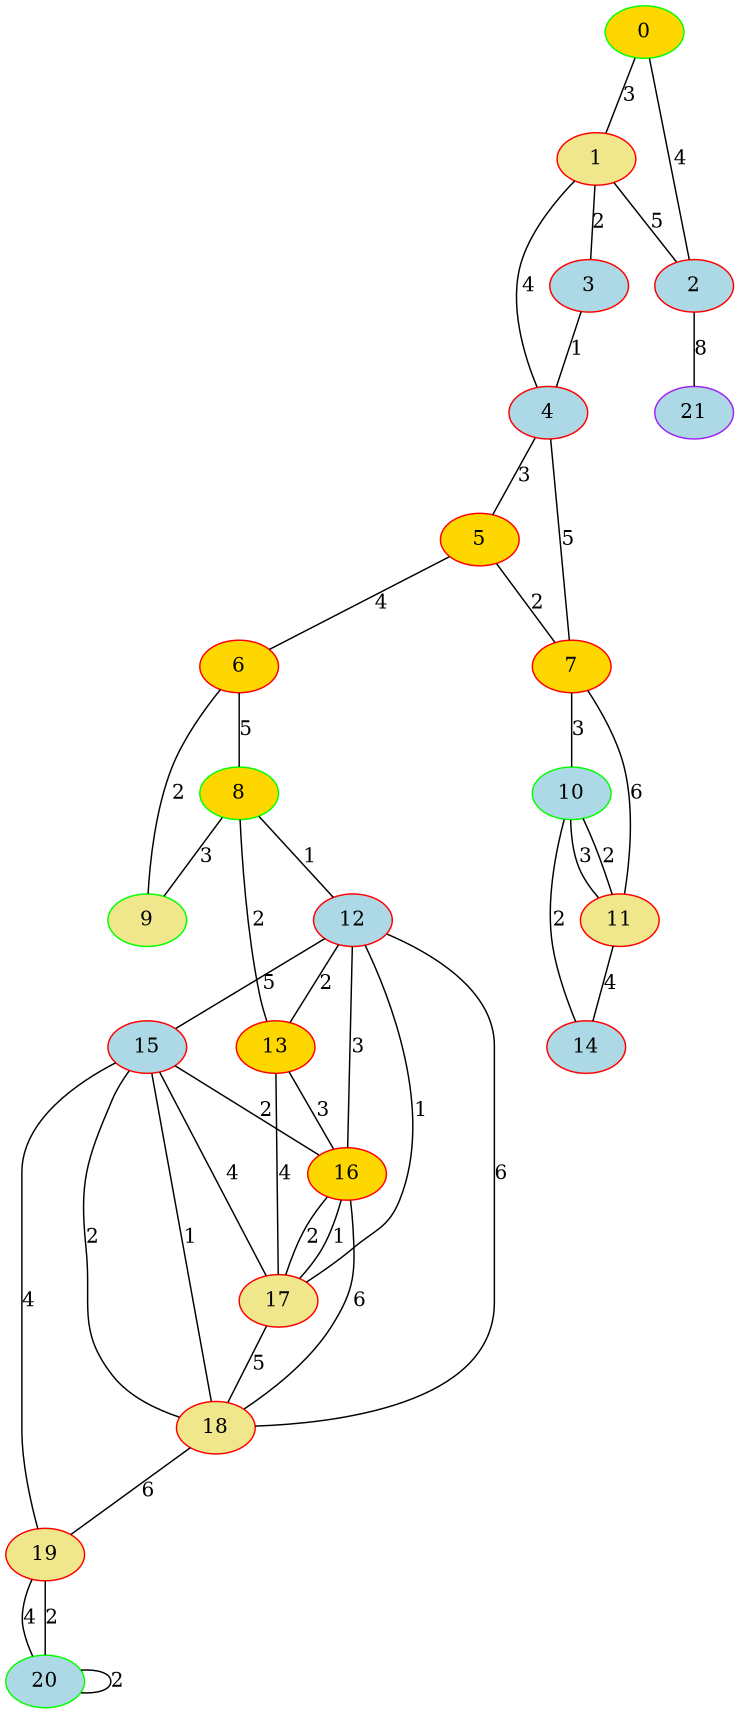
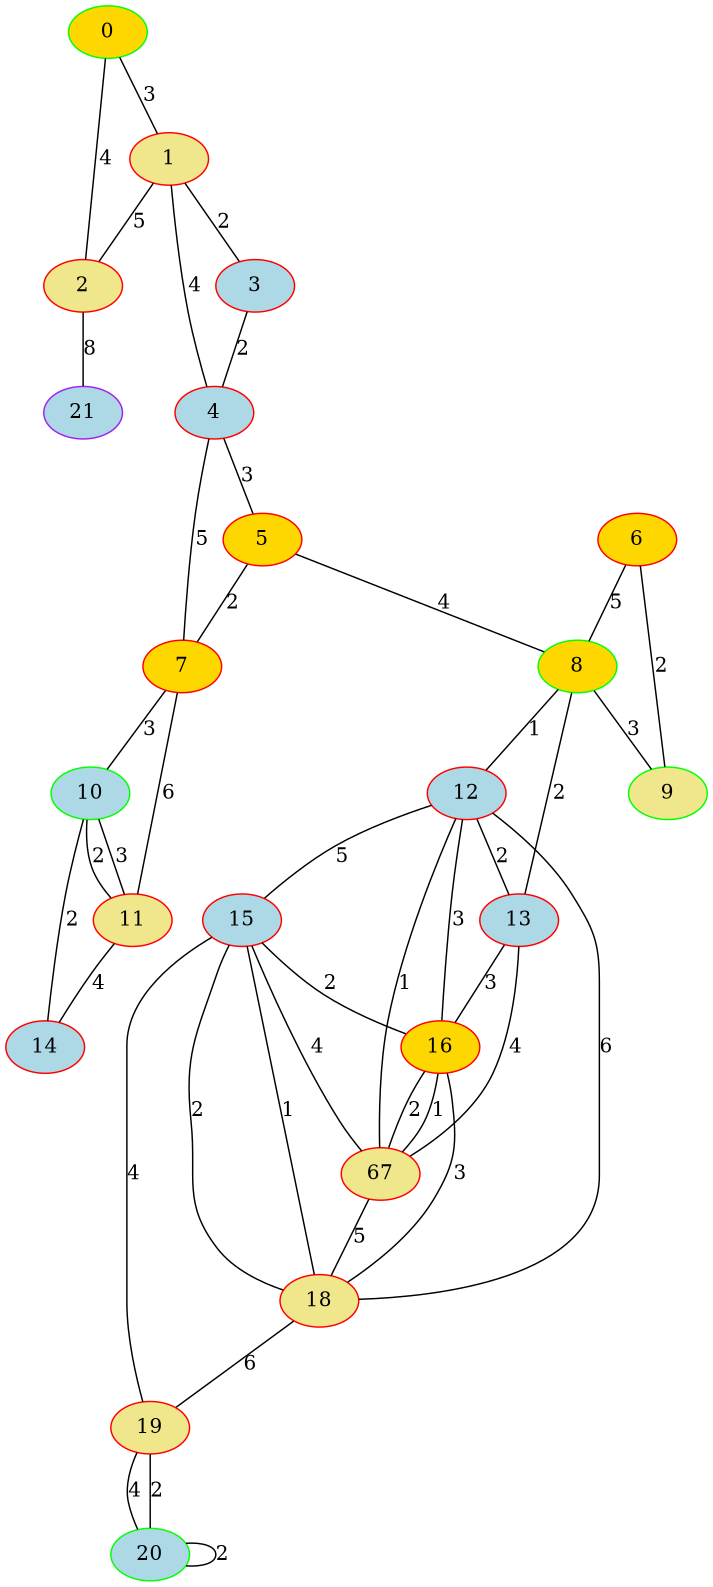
node "2": fillcolor lightblue -> khaki
edge "3" -- "4": label "1" -> "2"
edge "5" -- "6": now "5" -- "8"
node "13": fillcolor gold -> lightblue
node "17": label "17" -> "67"
edge "16" -- "18": label "6" -> "3"
